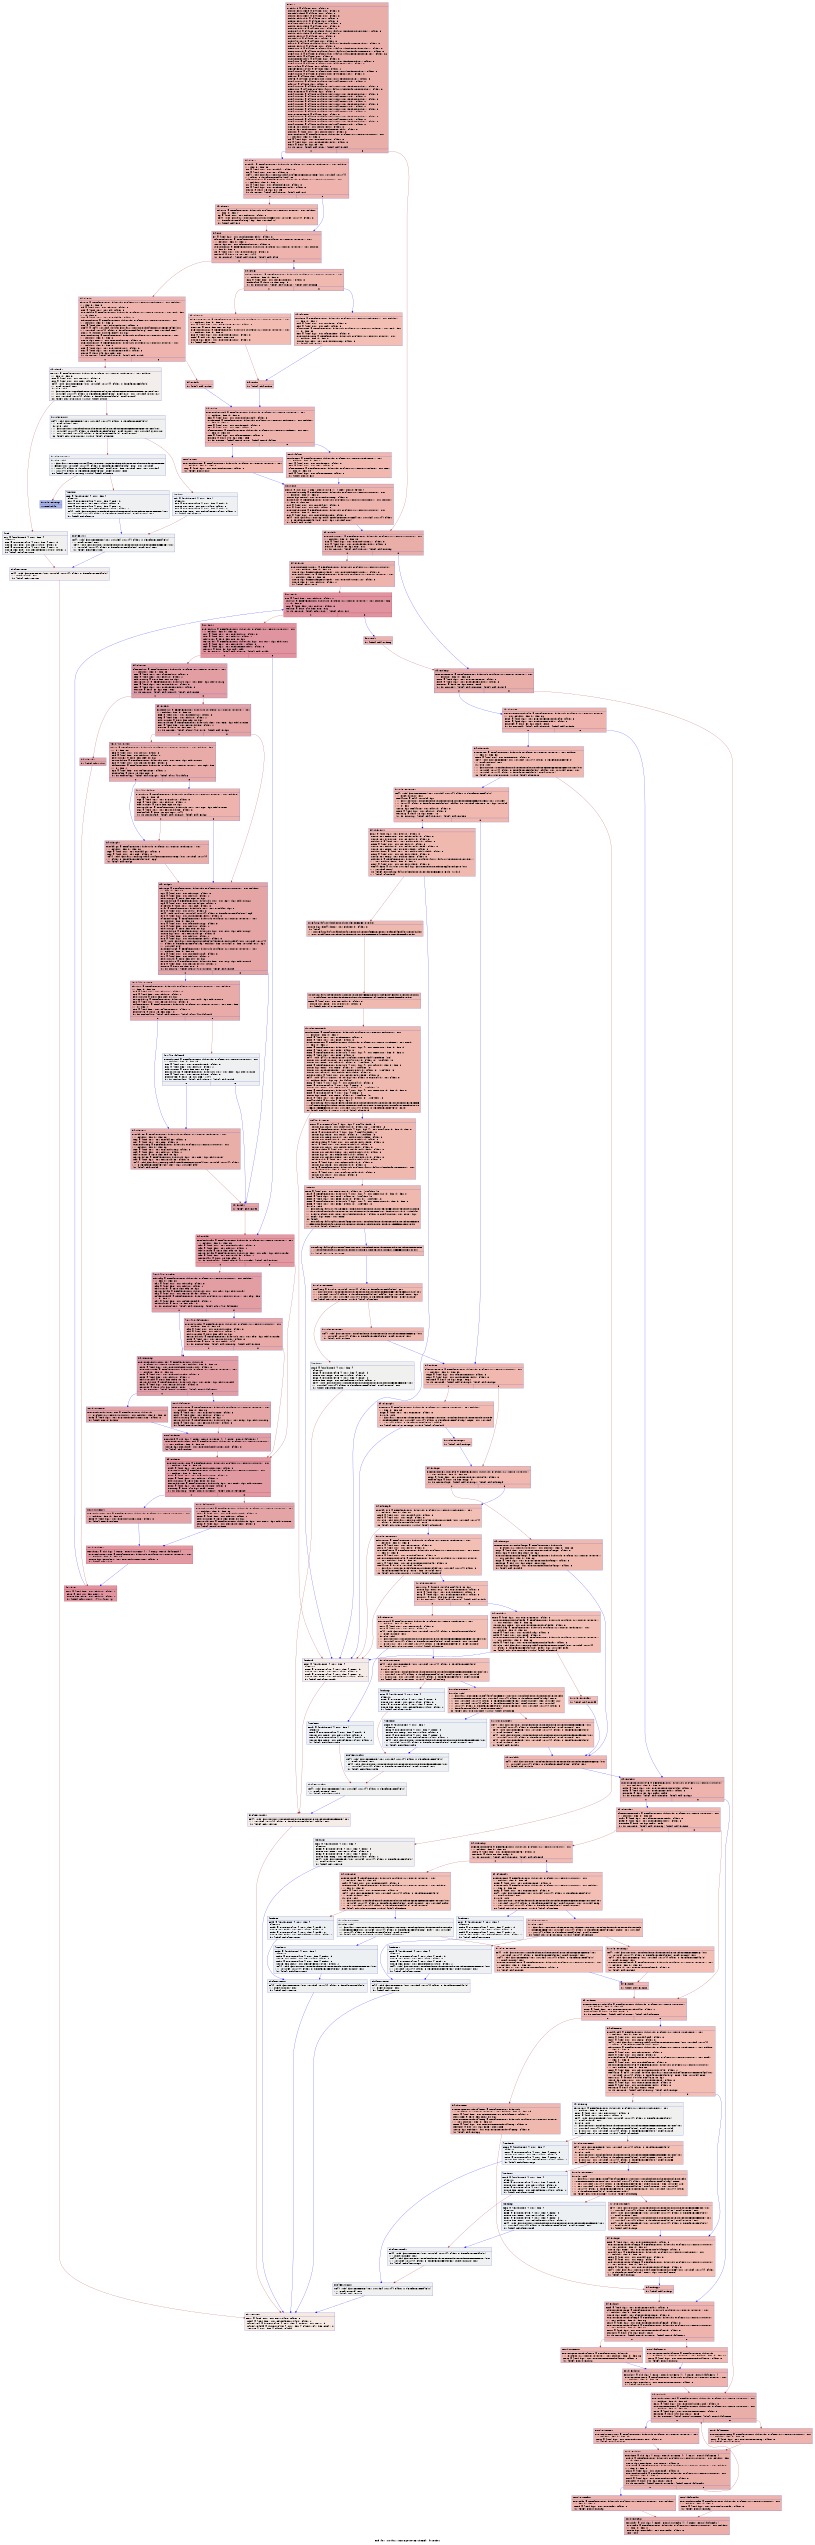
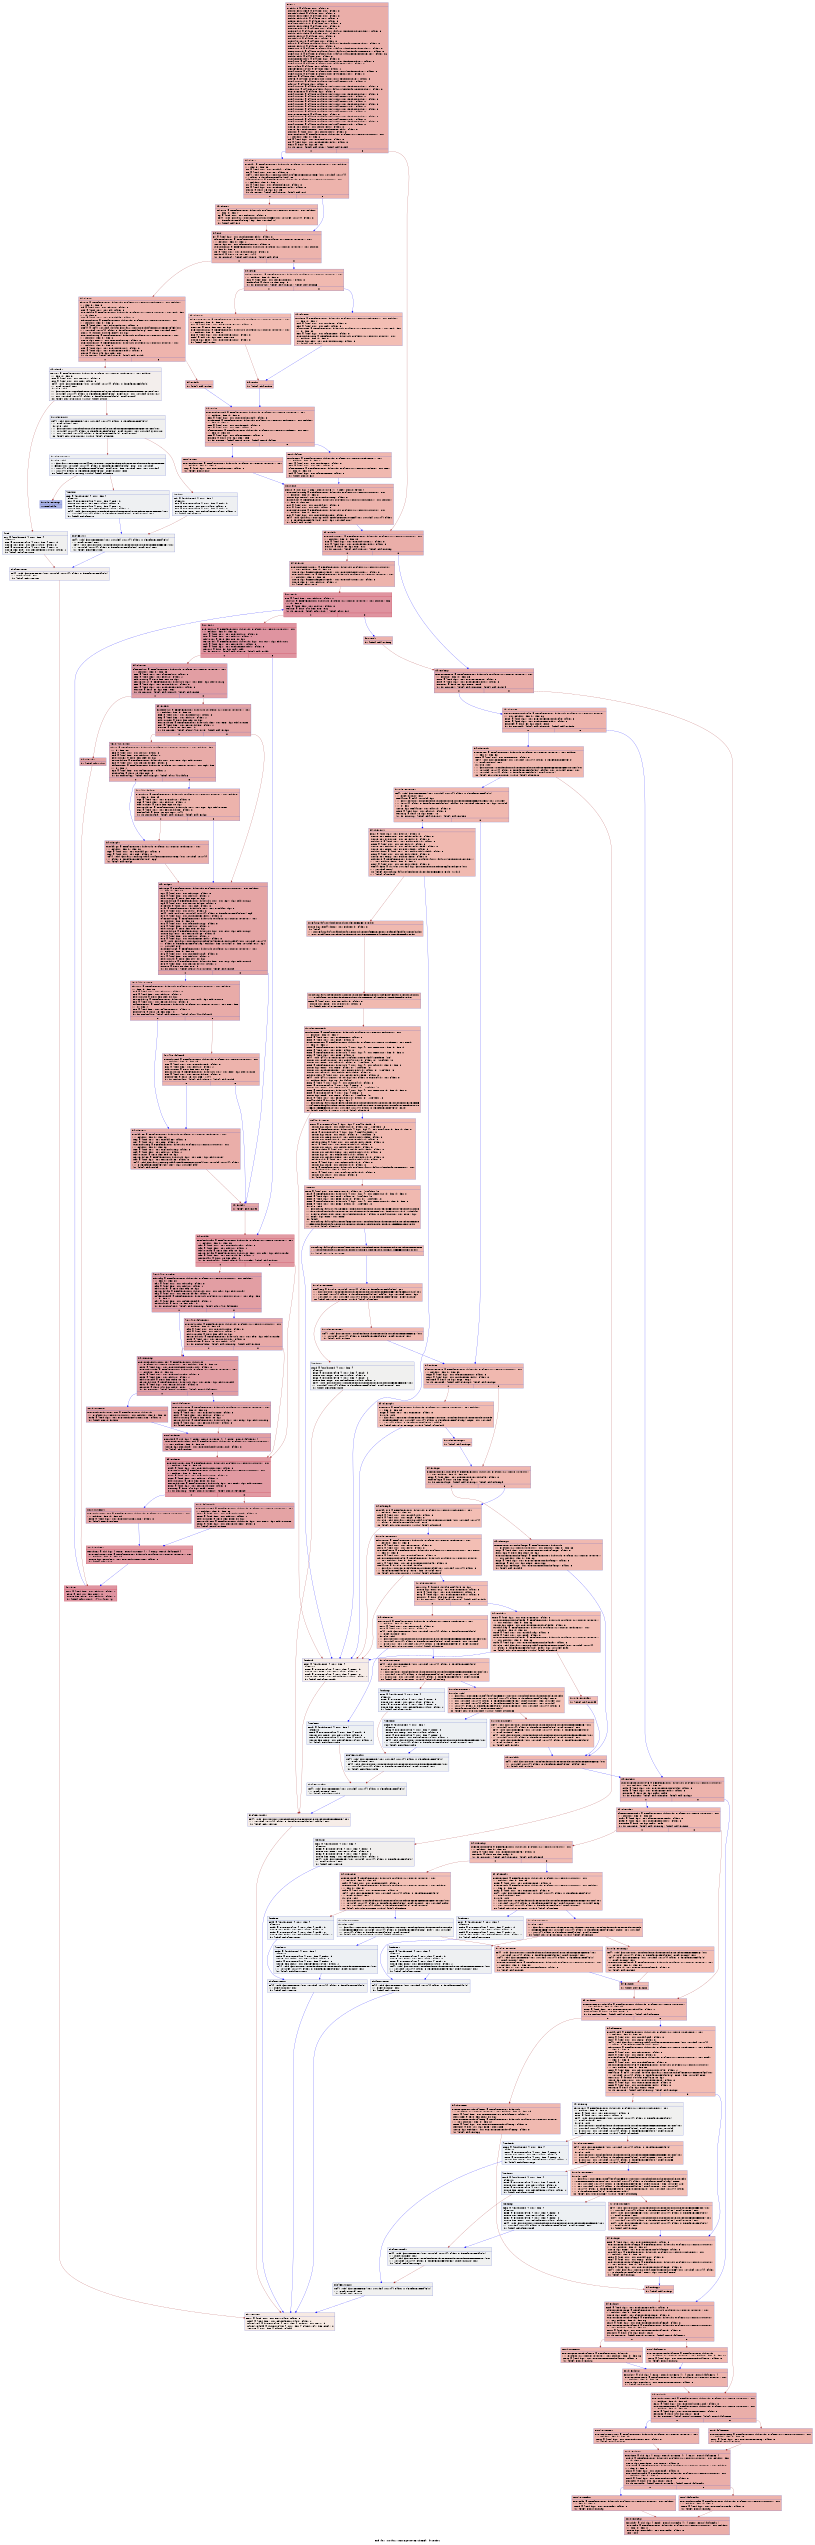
node "lor.lhs.false79:": fillcolor #d9dce170 -> #d6524470
edge "cond.end287:" -> "if.end279:": now "cond.end287:" -> "cond.false294:"
